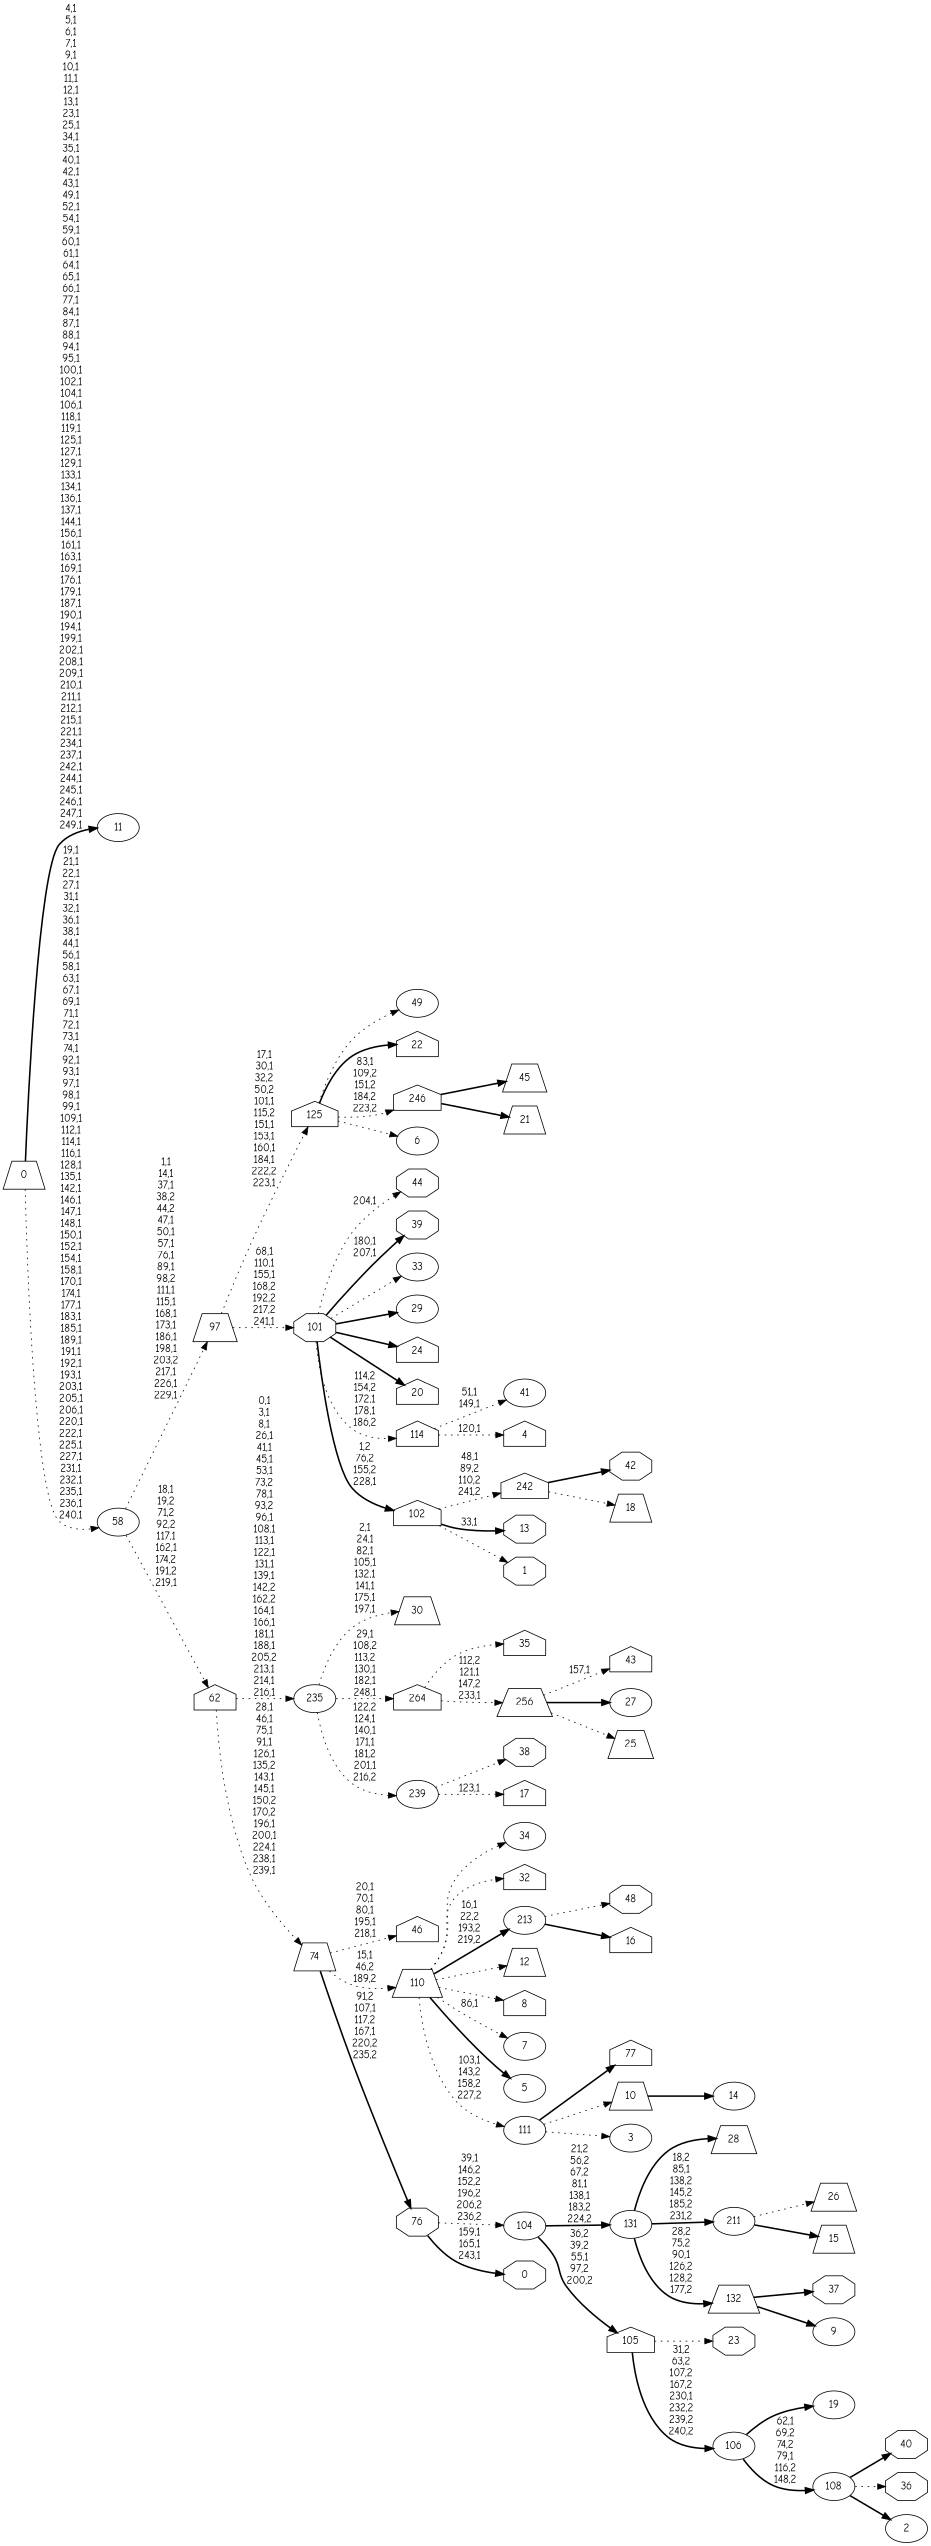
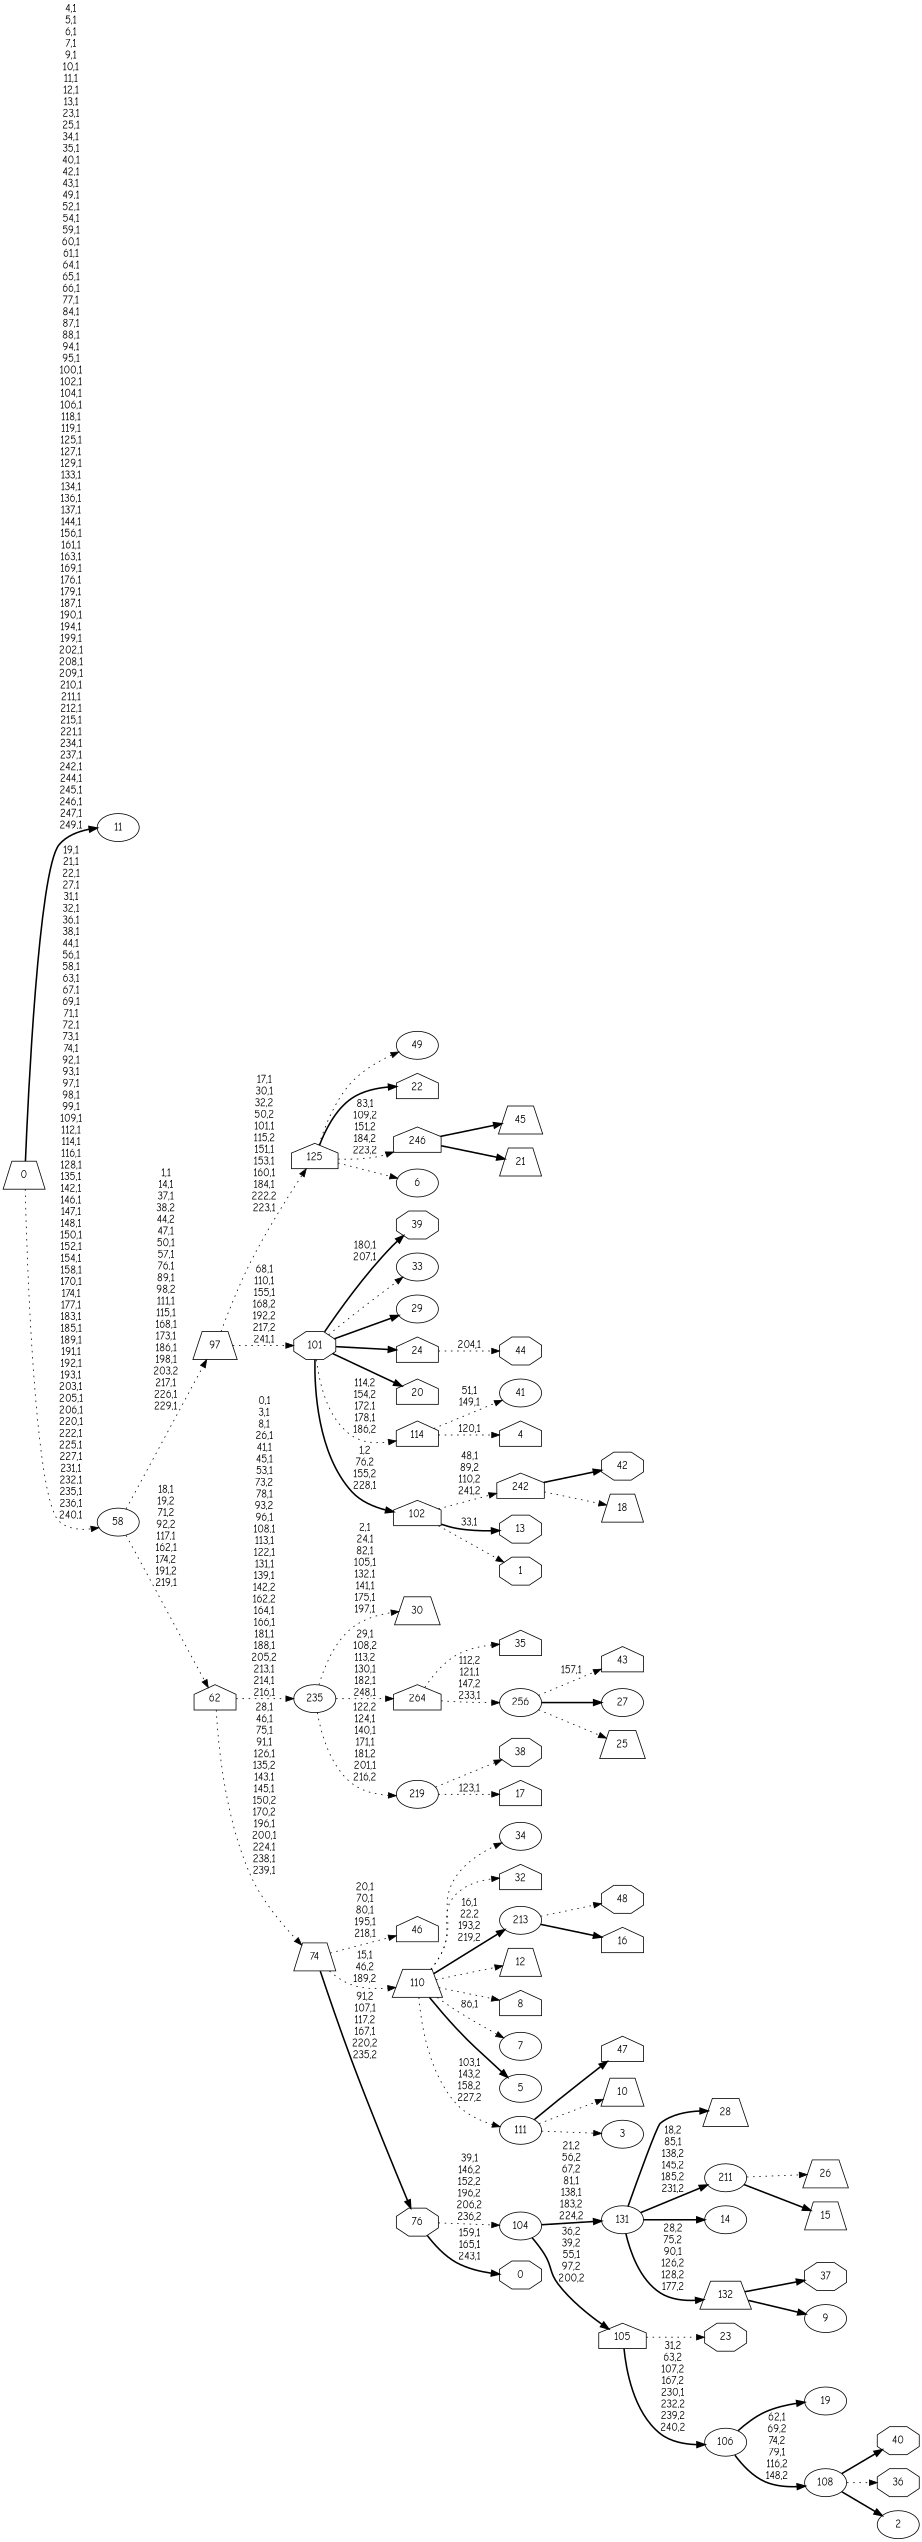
edge "101" -> "44": now "24" -> "44"
node "256": shape trapezium -> ellipse
node "239": label "239" -> "219"
node "77": label "77" -> "47"
edge "10" -> "14": now "131" -> "14"
